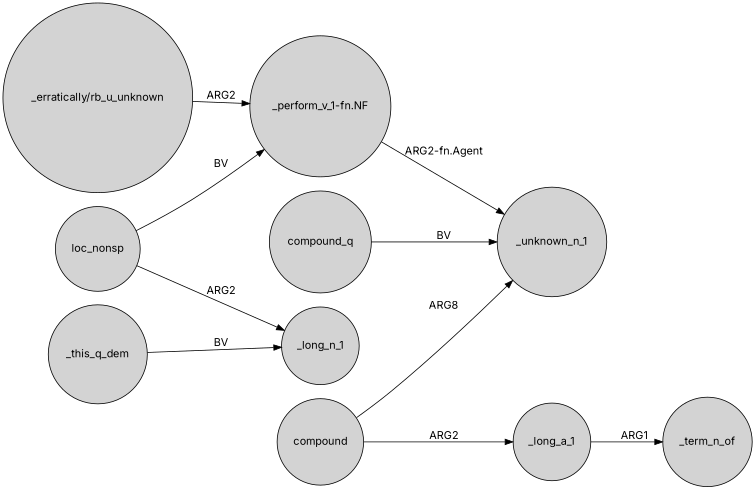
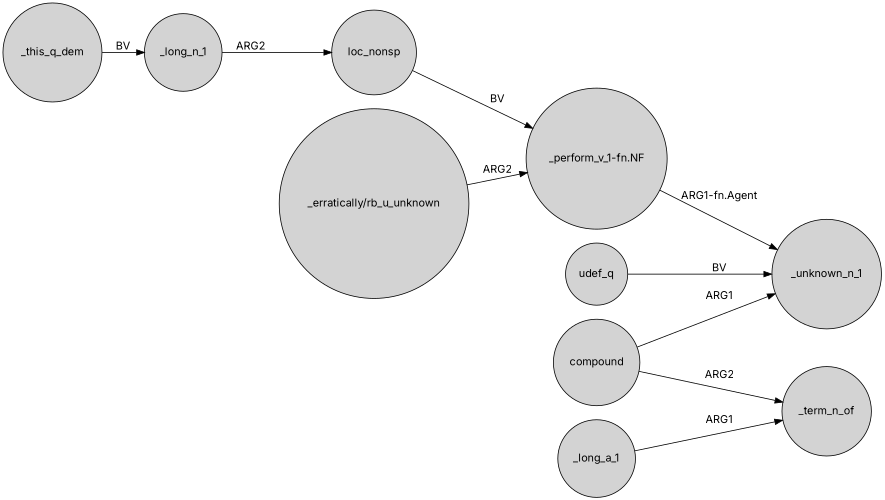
edge "_perform_v_1-fn.NF" -> "_unknown_n_1": label "ARG2-fn.Agent" -> "ARG1-fn.Agent"
node "compound_q": label "compound_q" -> "udef_q"
edge "loc_nonsp" -> "_long_n_1": reversed
edge "compound" -> "_unknown_n_1": label "ARG8" -> "ARG1"
edge "compound" -> "_long_a_1": now "compound" -> "_term_n_of"
